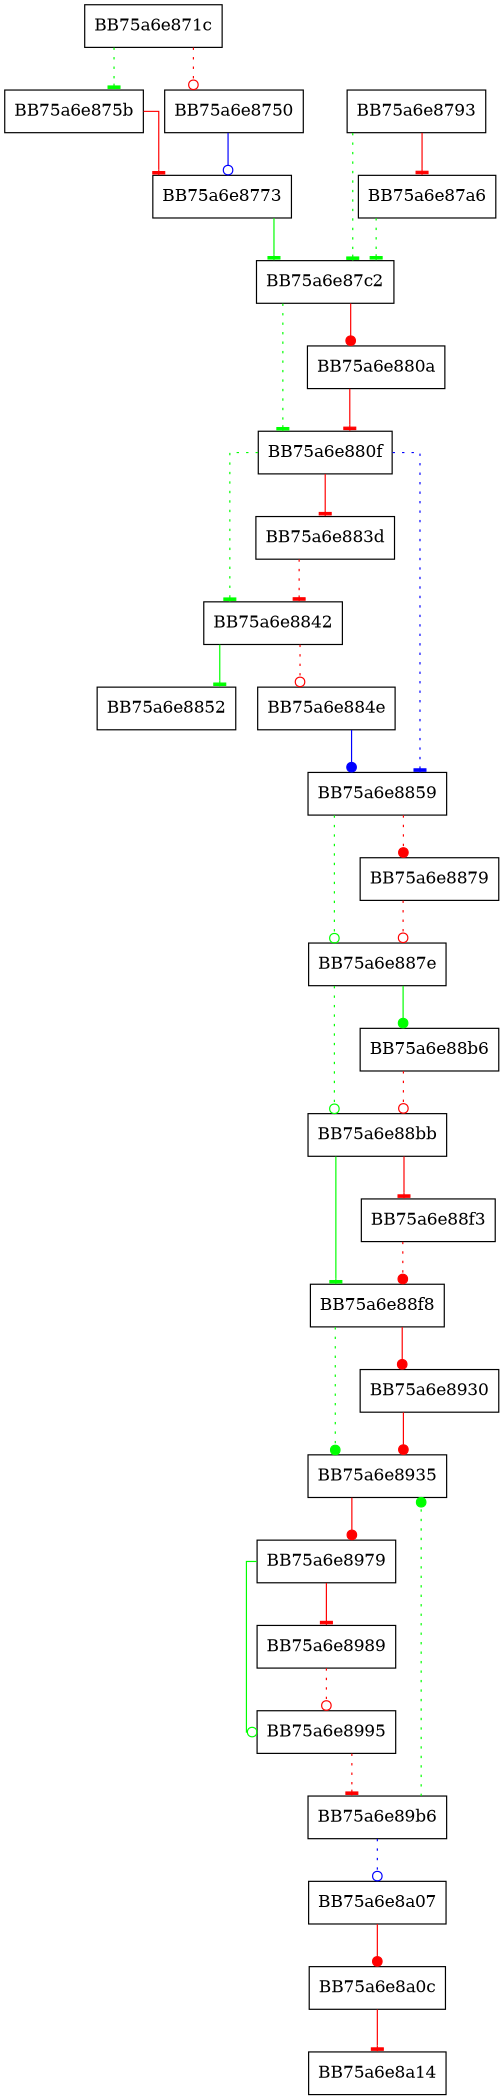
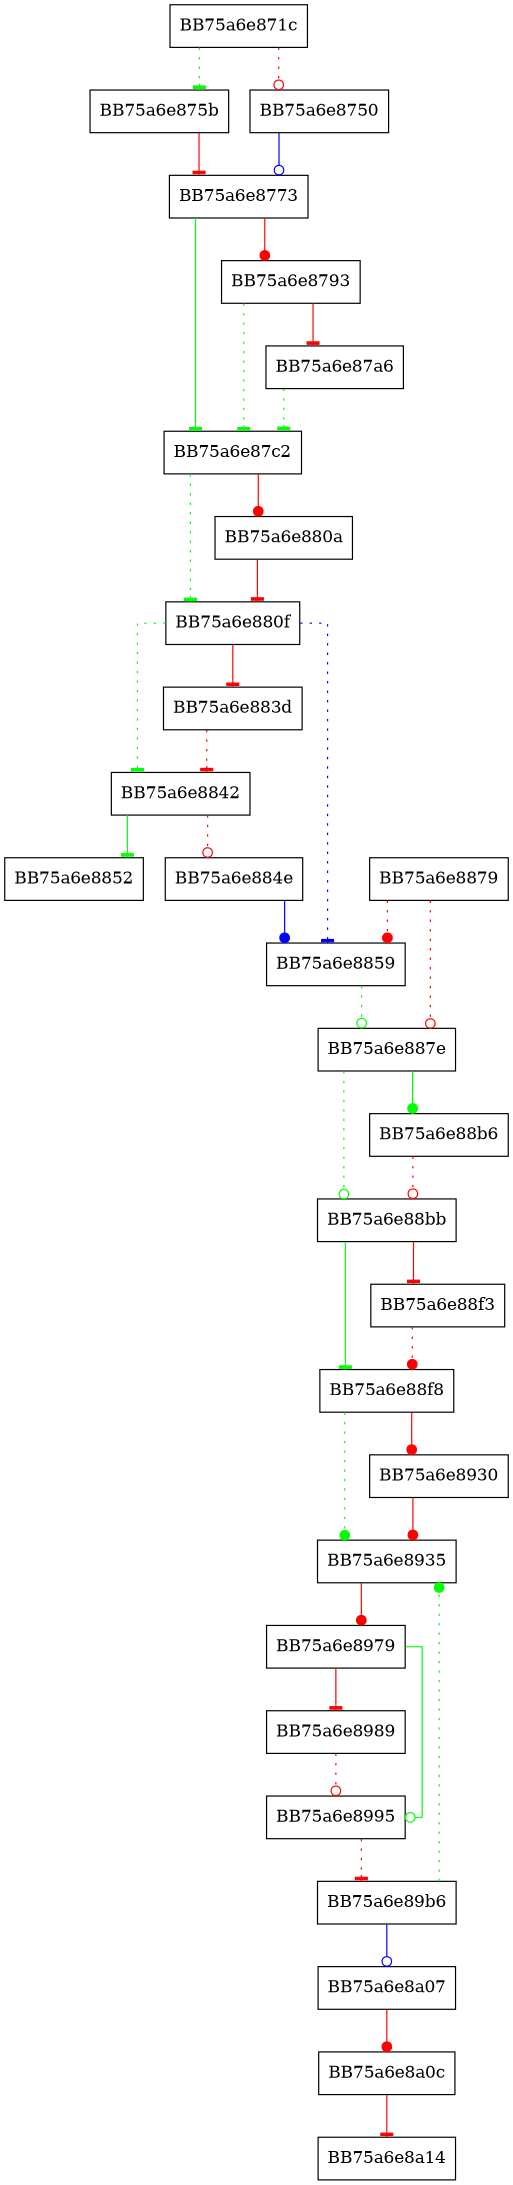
edge "BB75a6e8773" -> "BB75a6e8793": added
edge "BB75a6e8859" -> "BB75a6e8879": reversed
edge "BB75a6e89b6" -> "BB75a6e8a07": style dotted -> solid
